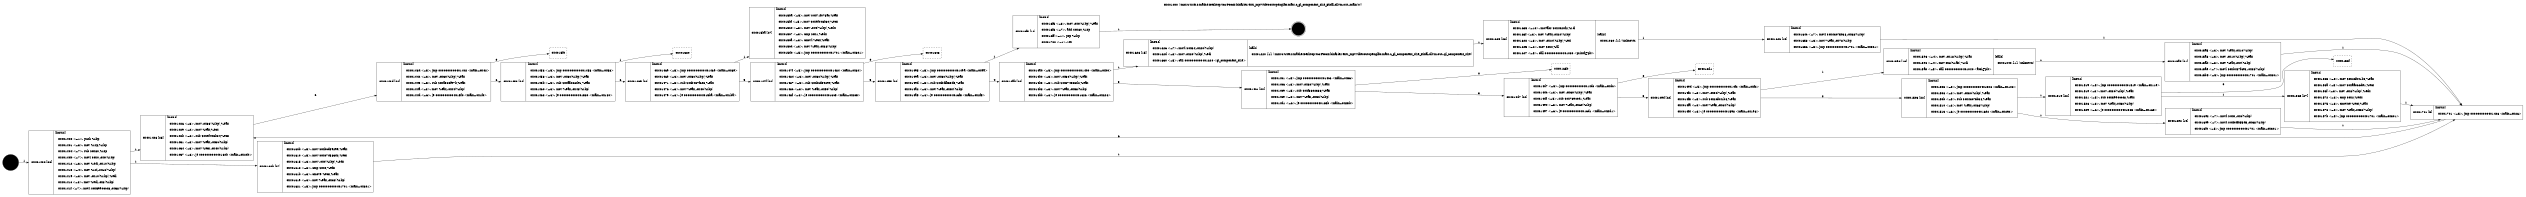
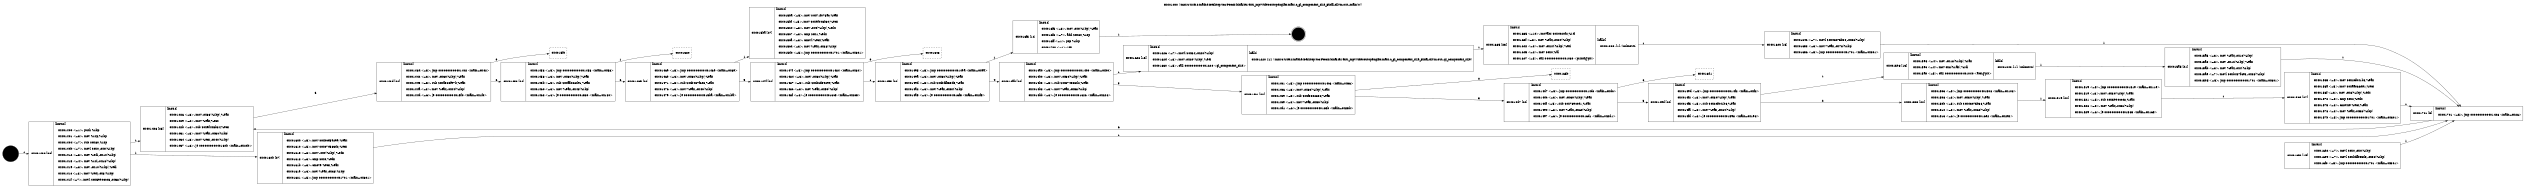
node "0x40152f": removed
edge "0x40147f [22]" -> "0x401495 [22]": label " 5" -> " 1"
edge "0x401503 [22]" -> "0x4016e2 [19]": removed, label "1"
